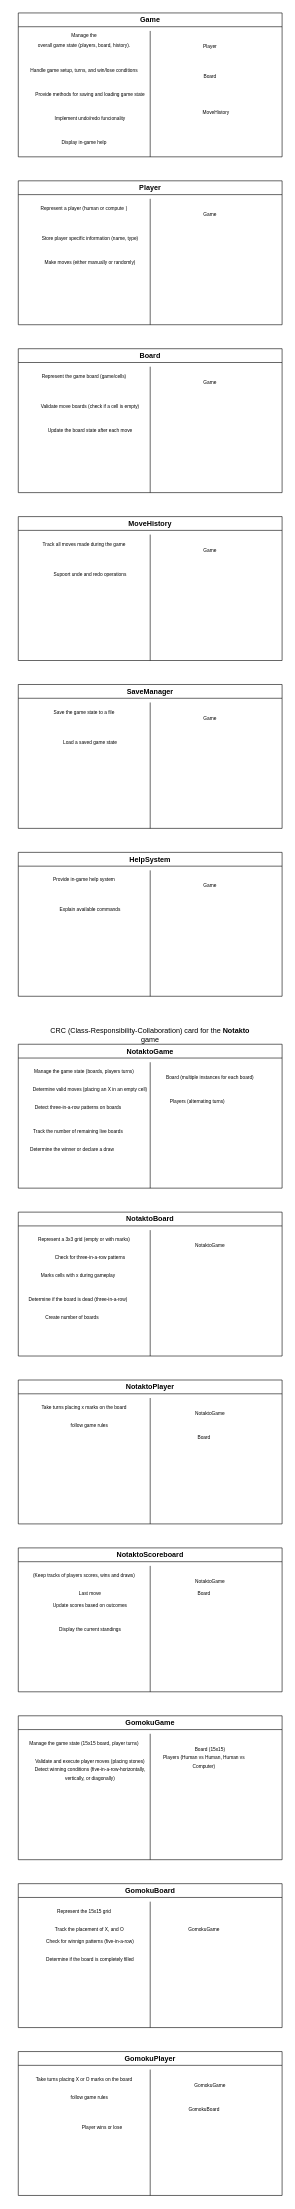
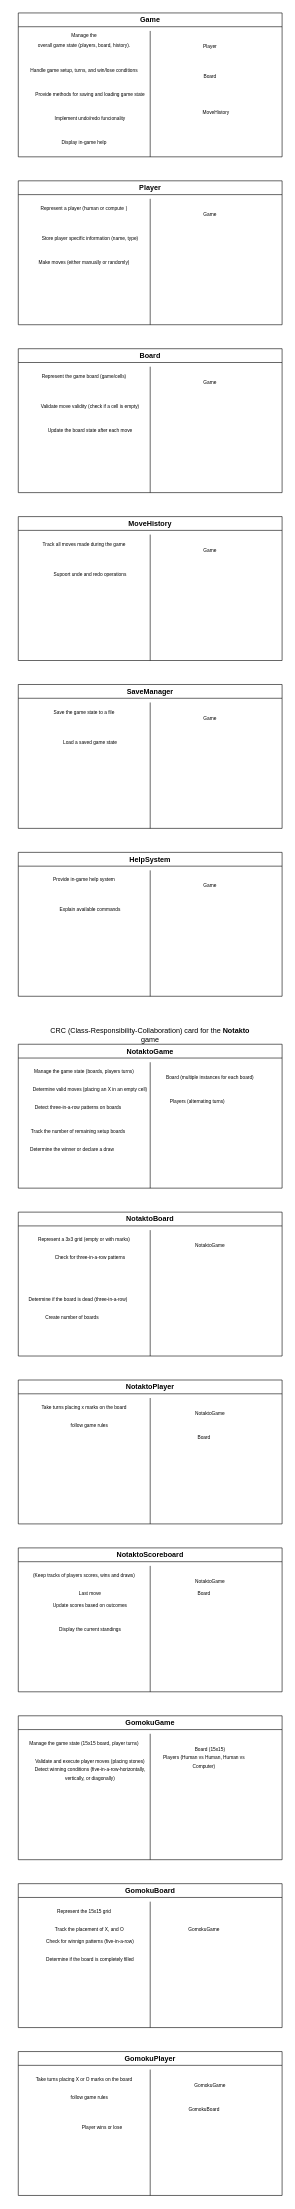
node "Make moves (either manually or randomly)": moved (90, 261) -> (84, 261)
node "Validate move boards (check if a cell is empty)": label "Validate move boards (check if a cell is empty)" -> "Validate move validity (check if a cell is empty)"
node "Track the number of remaining live boards": label "Track the number of remaining live boards" -> "Track the number of remaining setup boards"
node "Marks cells with x during gameplay": removed
